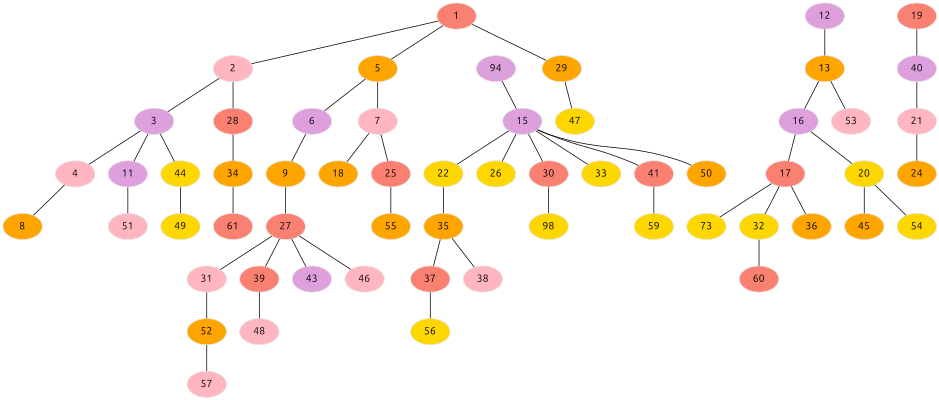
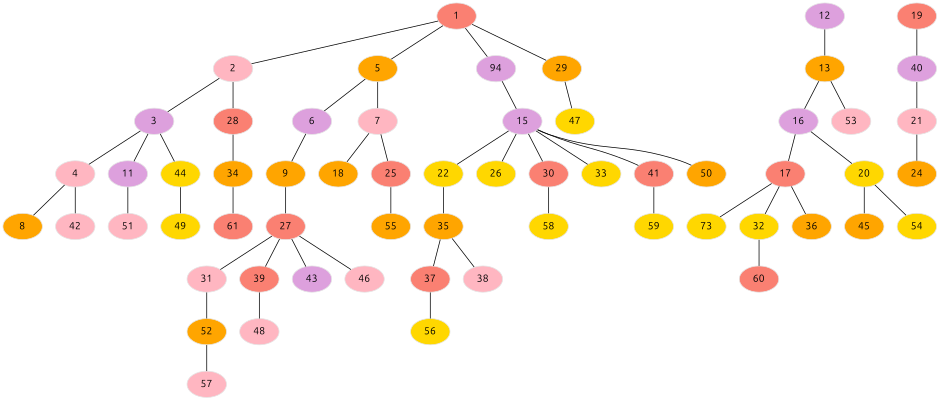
edge "1" -- "94": added
node "42": added
node "98": label "98" -> "58"
